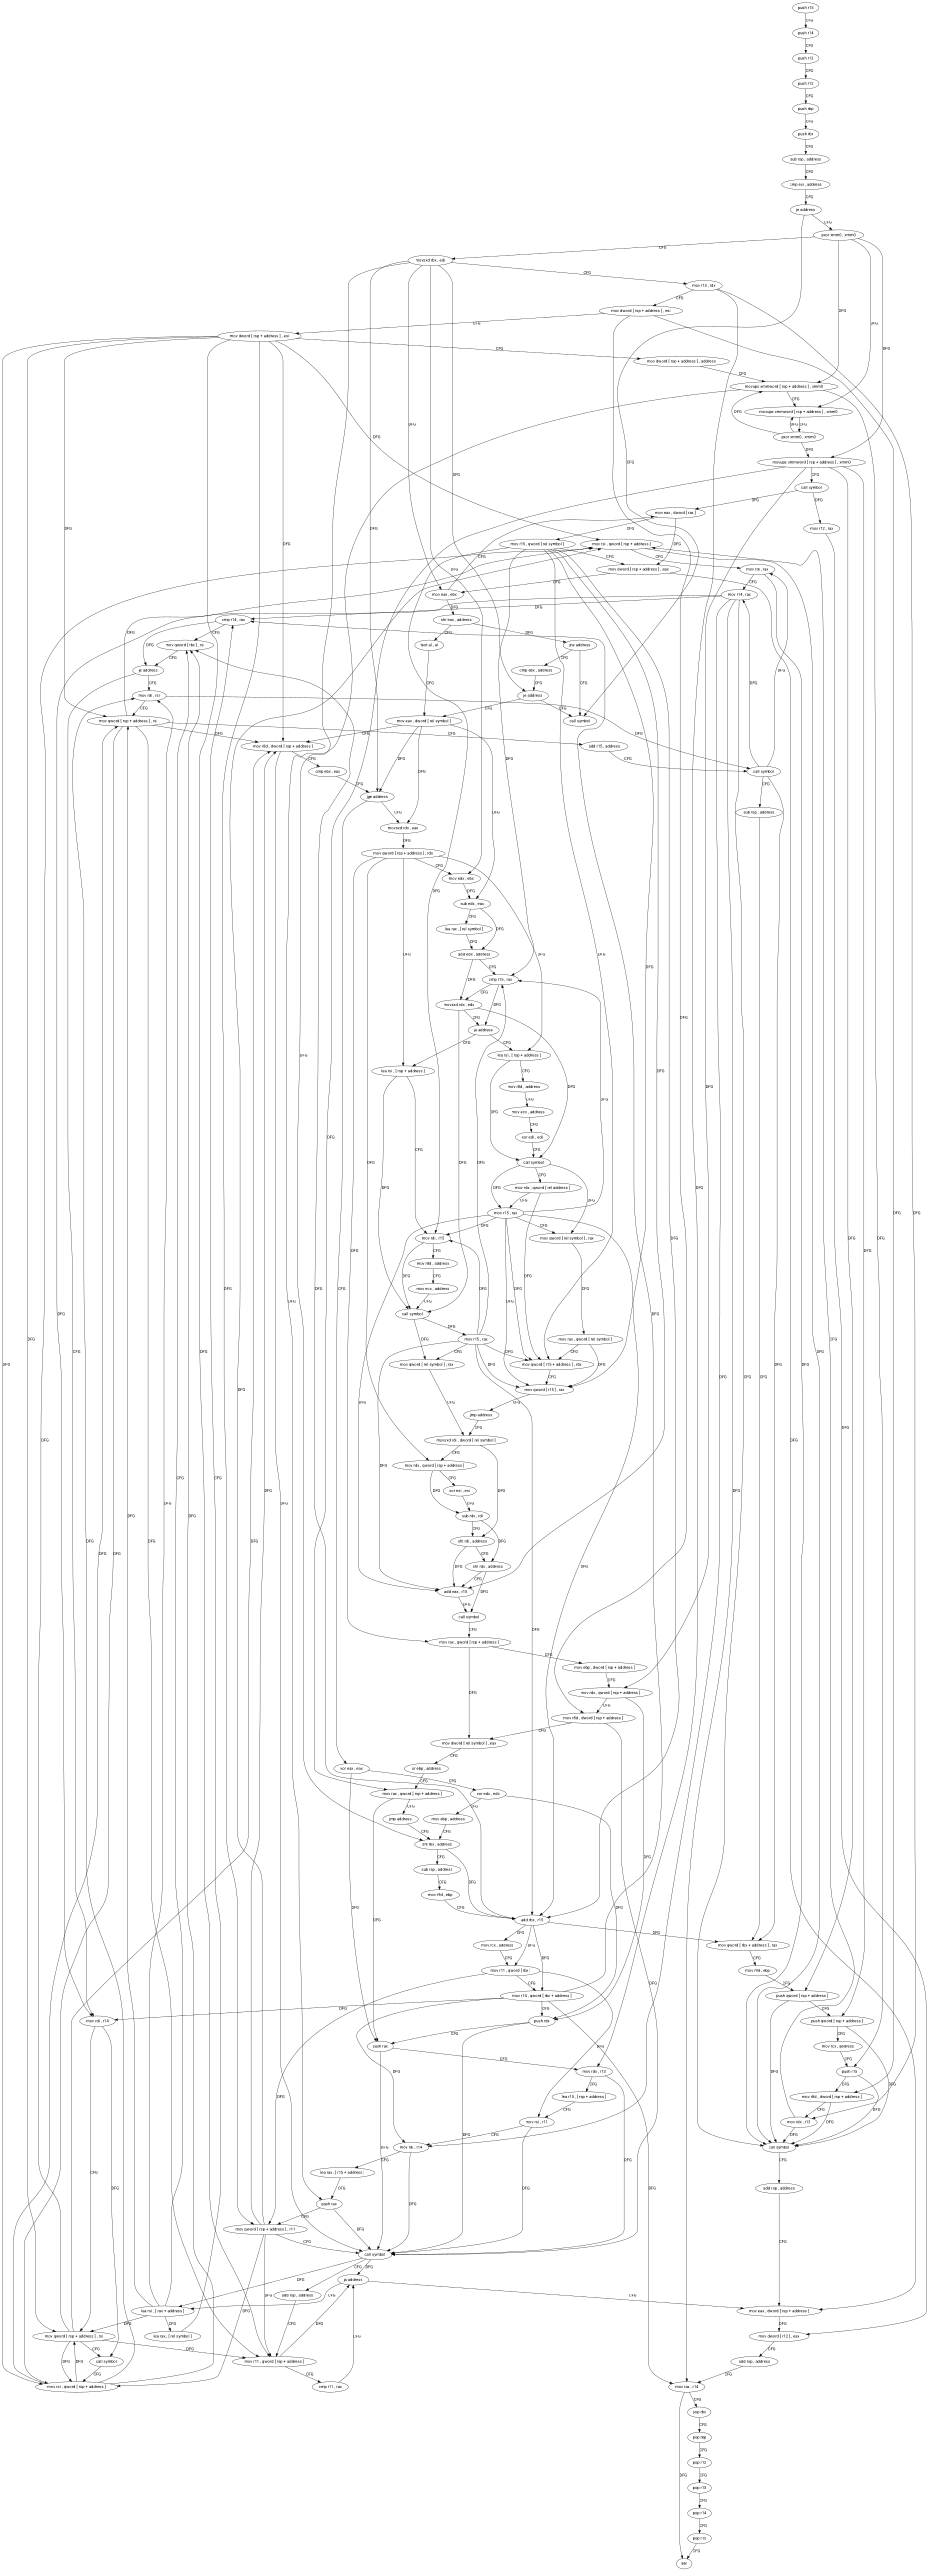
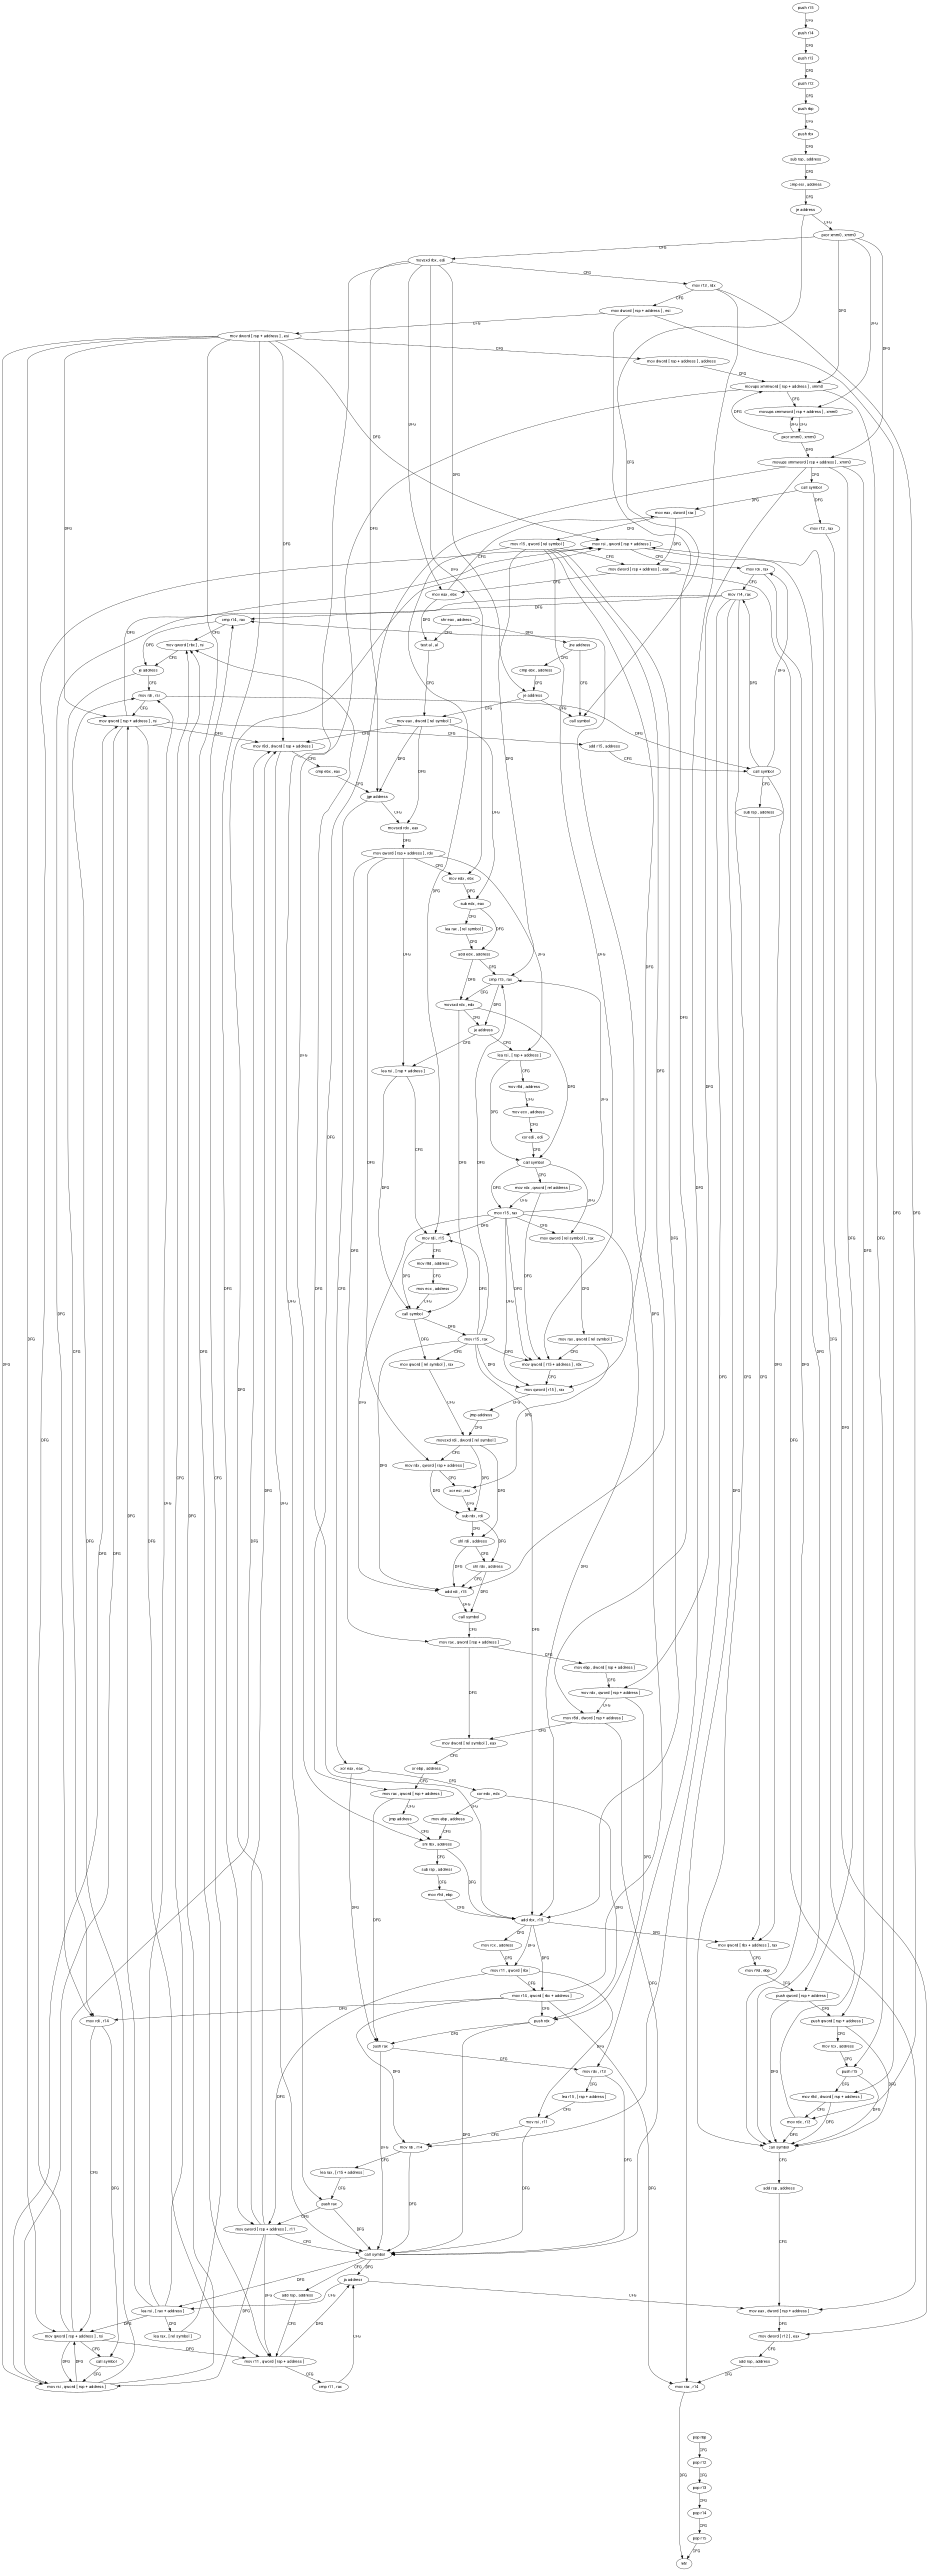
edge "mov eax , ebx" -> "shr eax , address": now "mov eax , ebx" -> "test al , al"
edge "mov rax , qword [ rel symbol ]" -> "mov qword [ r15 ] , rax": now "mov rax , qword [ rel symbol ]" -> "xor esi , esi"
edge "movsxd rdi , dword [ rel symbol ]" -> "sub rdx , rdi": added, label "DFG"
node "add eax , r15": label "add eax , r15" -> "add rdi , r15"
node "pop rbx": removed
